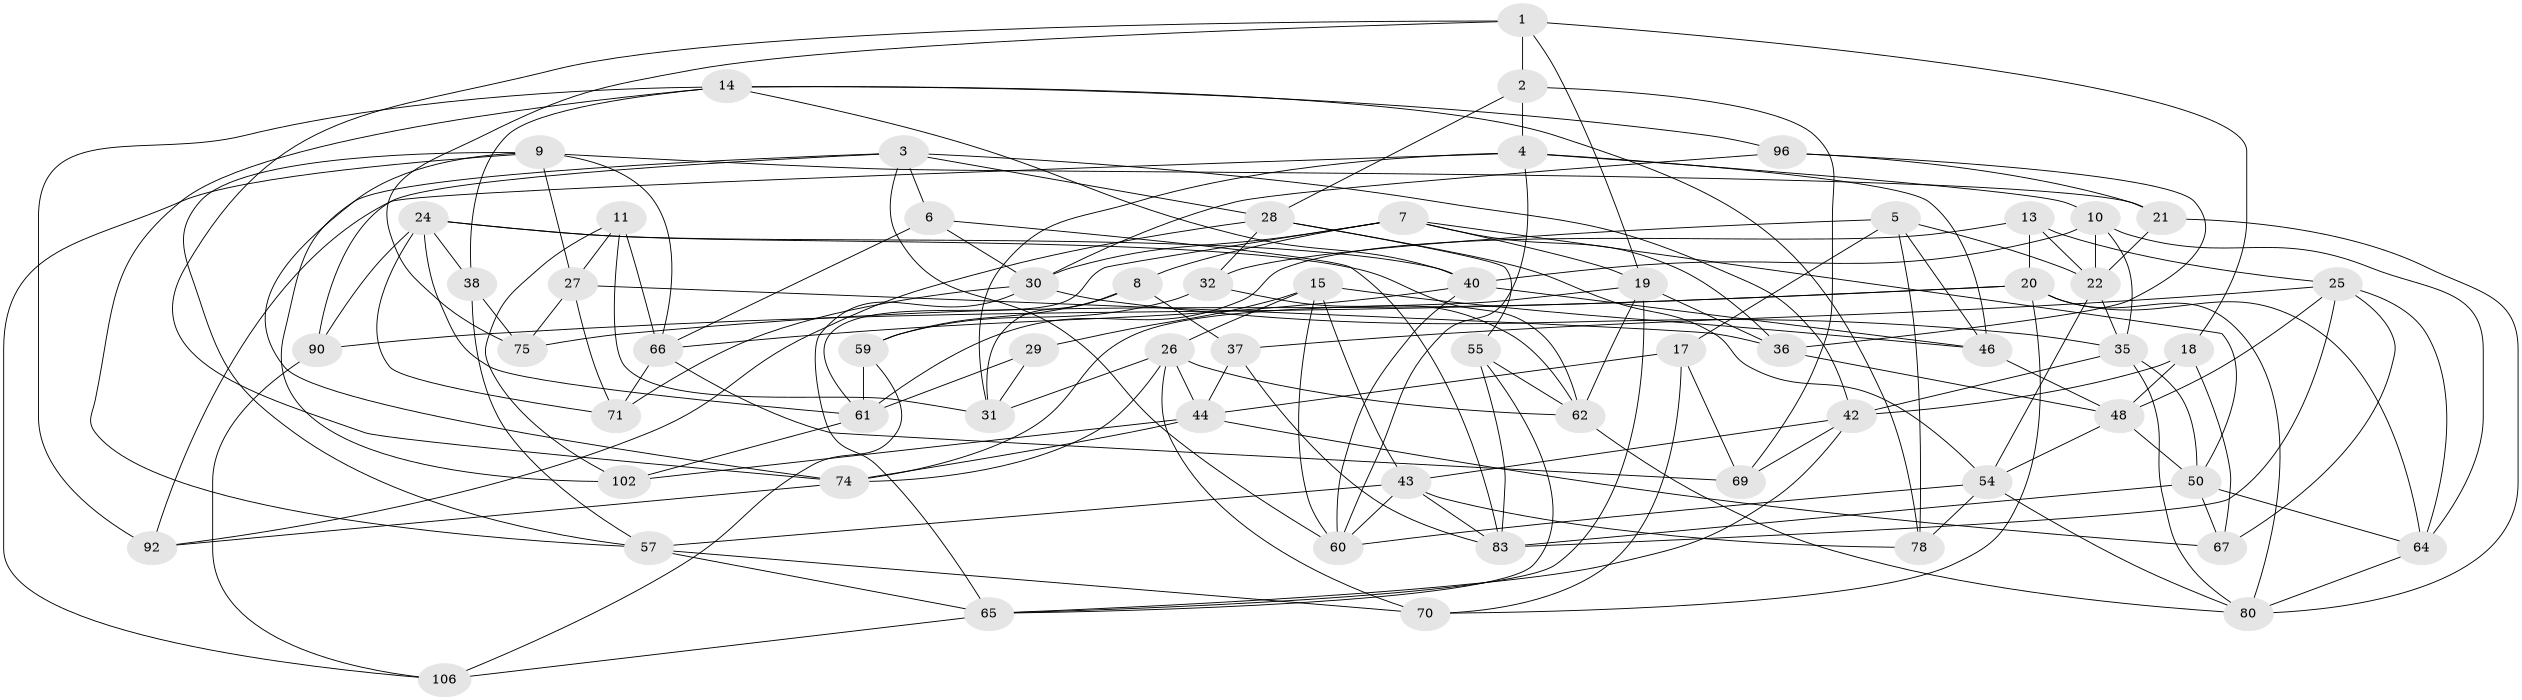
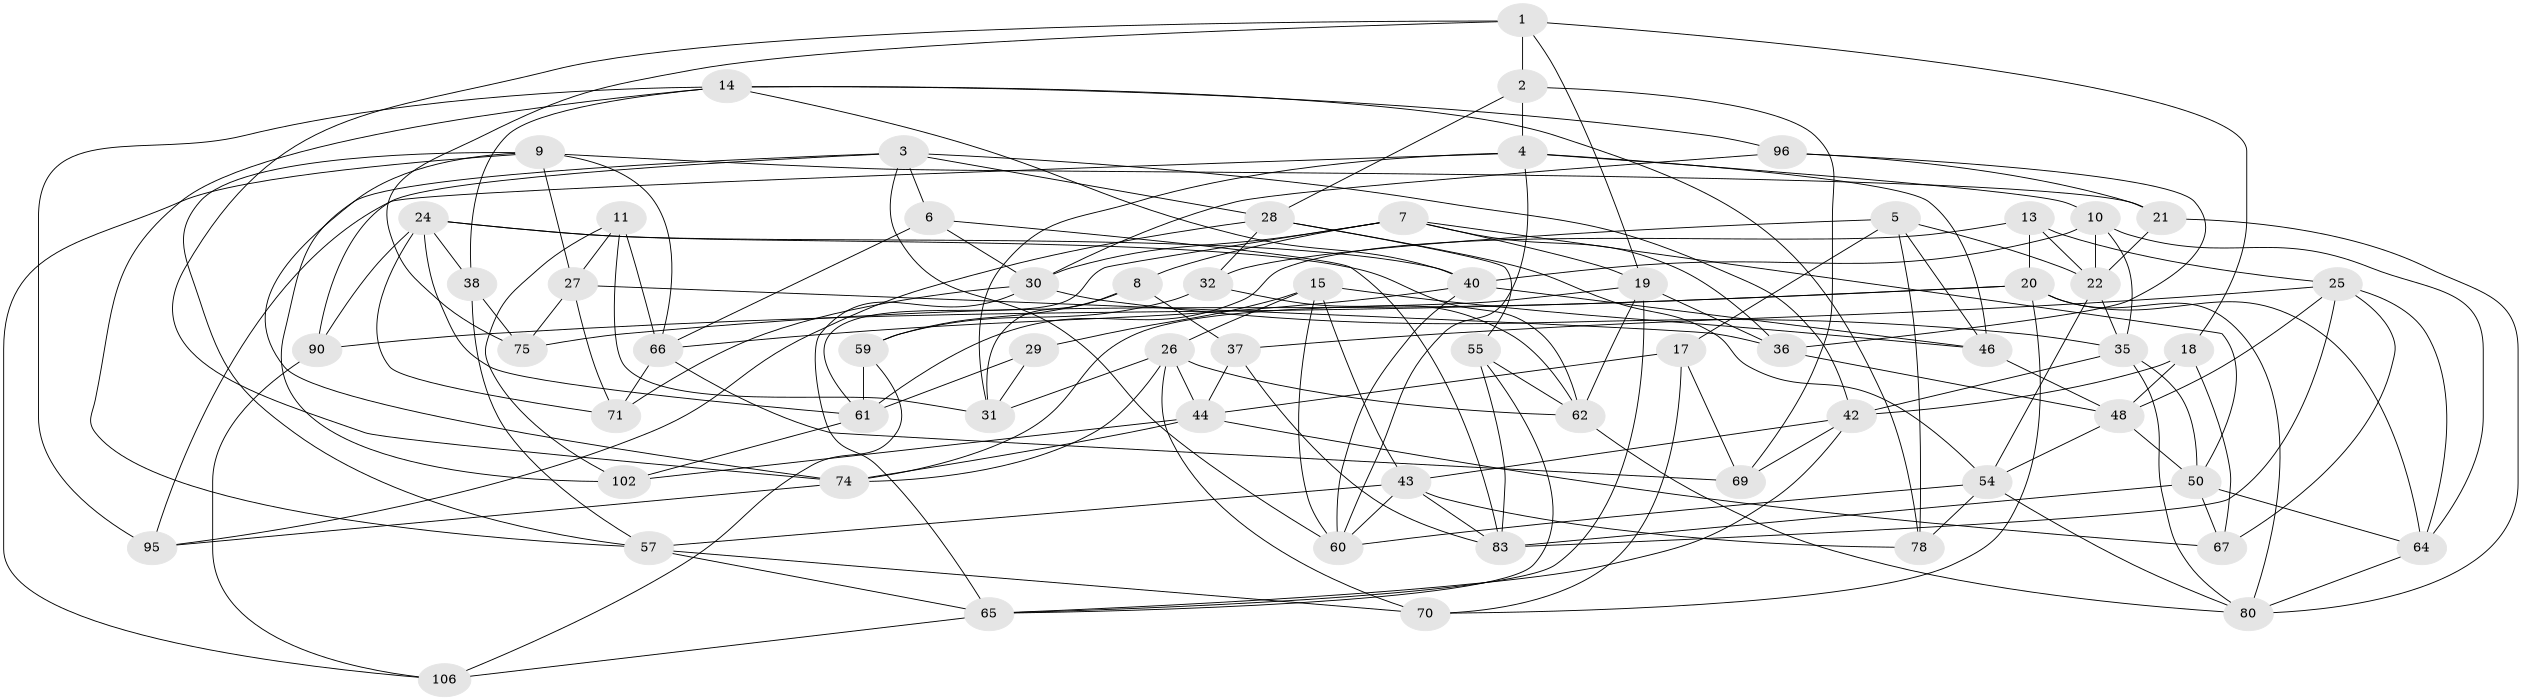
node "92": label "92" -> "95"
